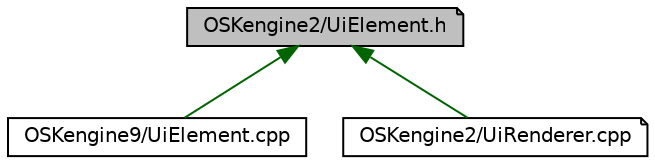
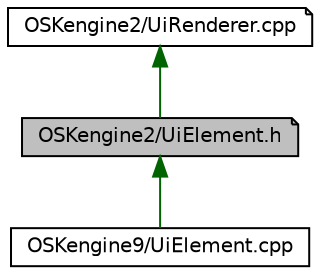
edge "OSKengine2/UiRenderer.cpp" -> "OSKengine2/UiElement.h": reversed
